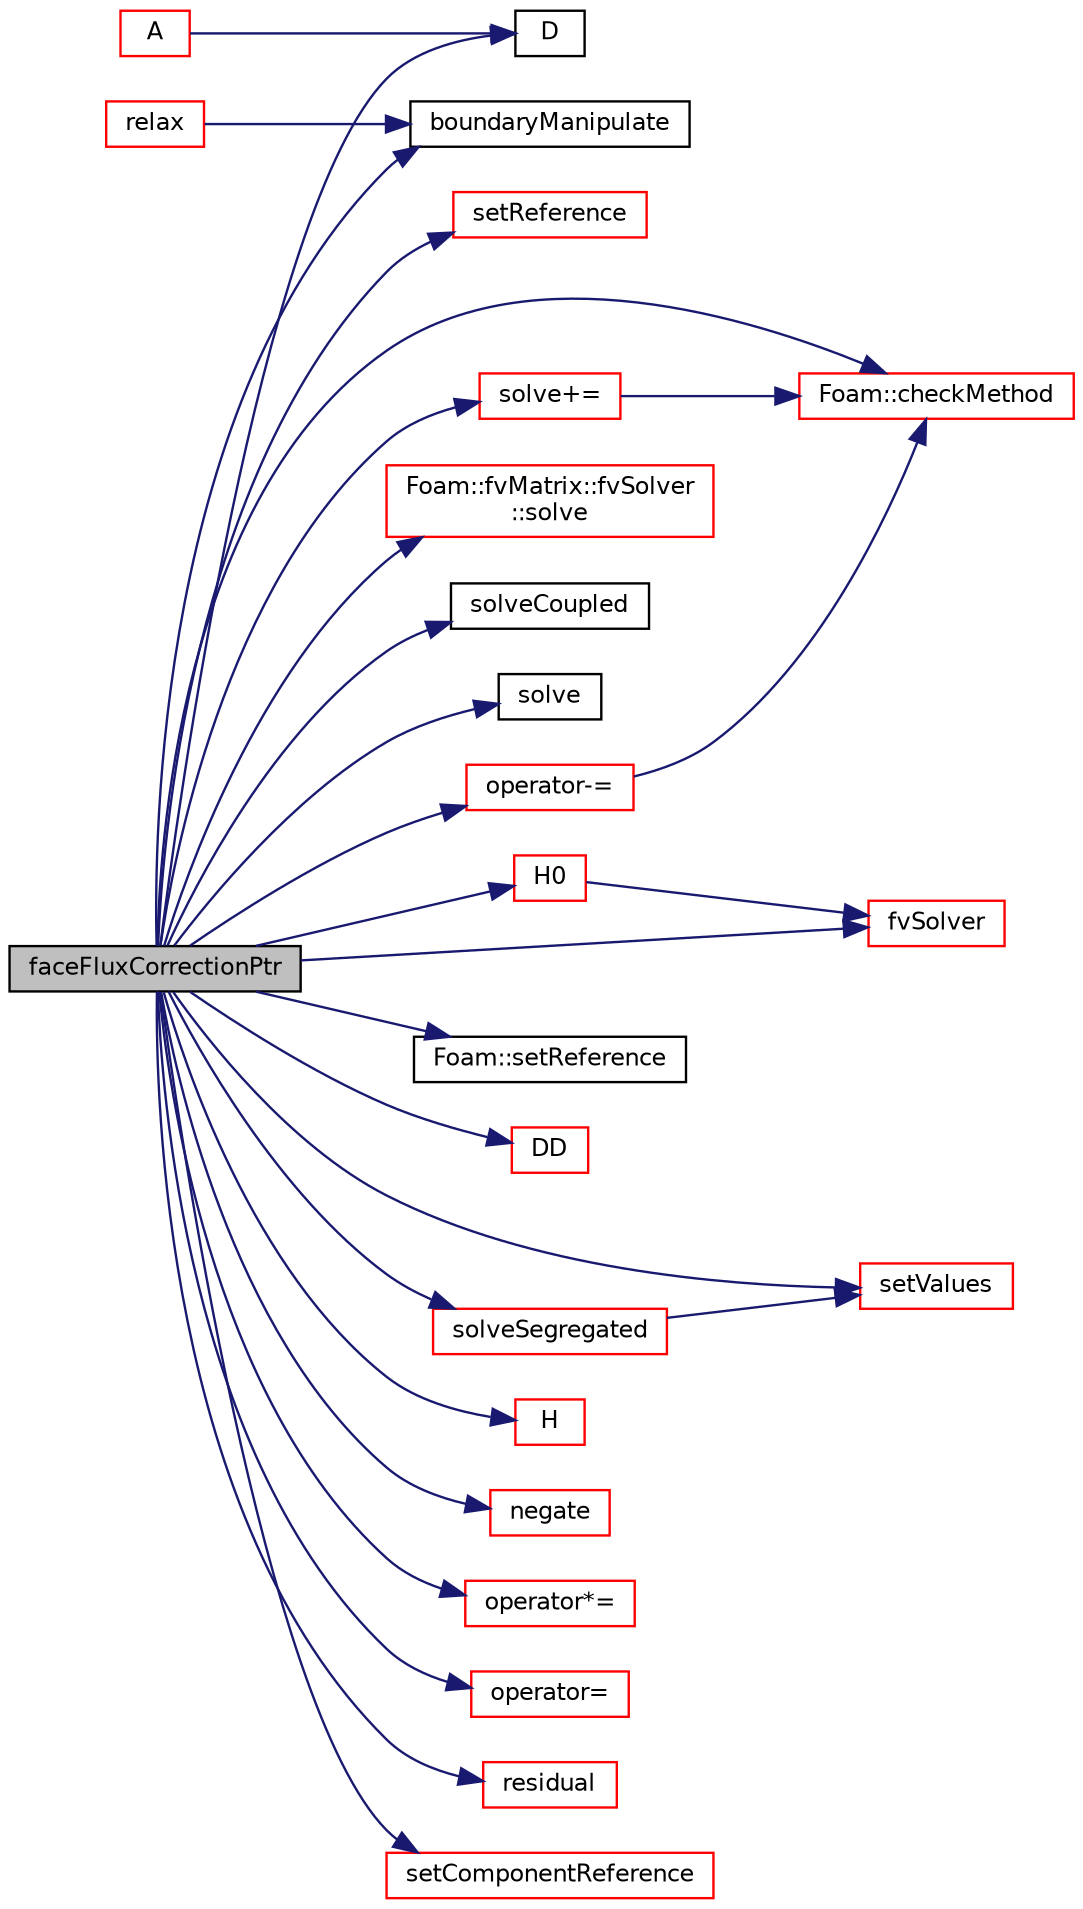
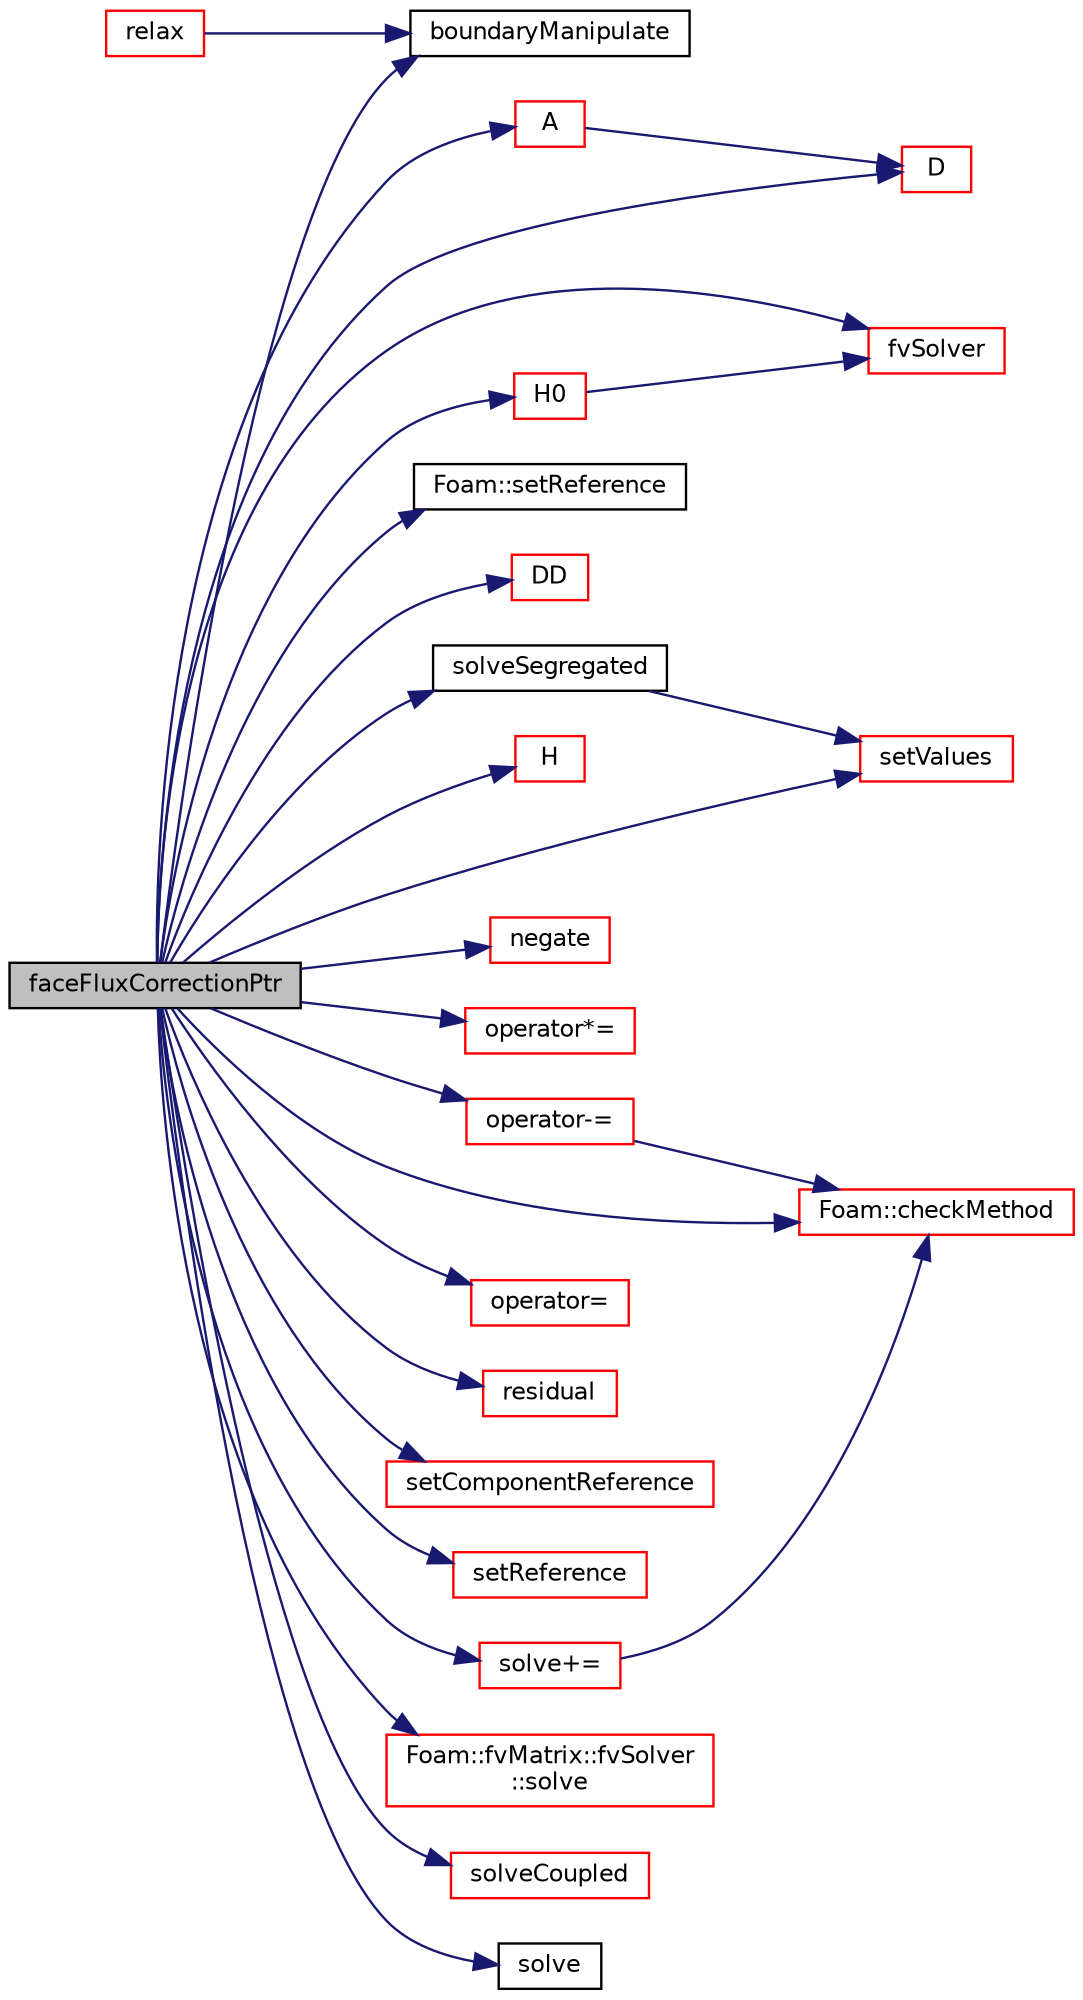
node "D": color black -> red
edge "faceFluxCorrectionPtr" -> "A": added
node "solveCoupled": color black -> red
node "solveSegregated": color red -> black
